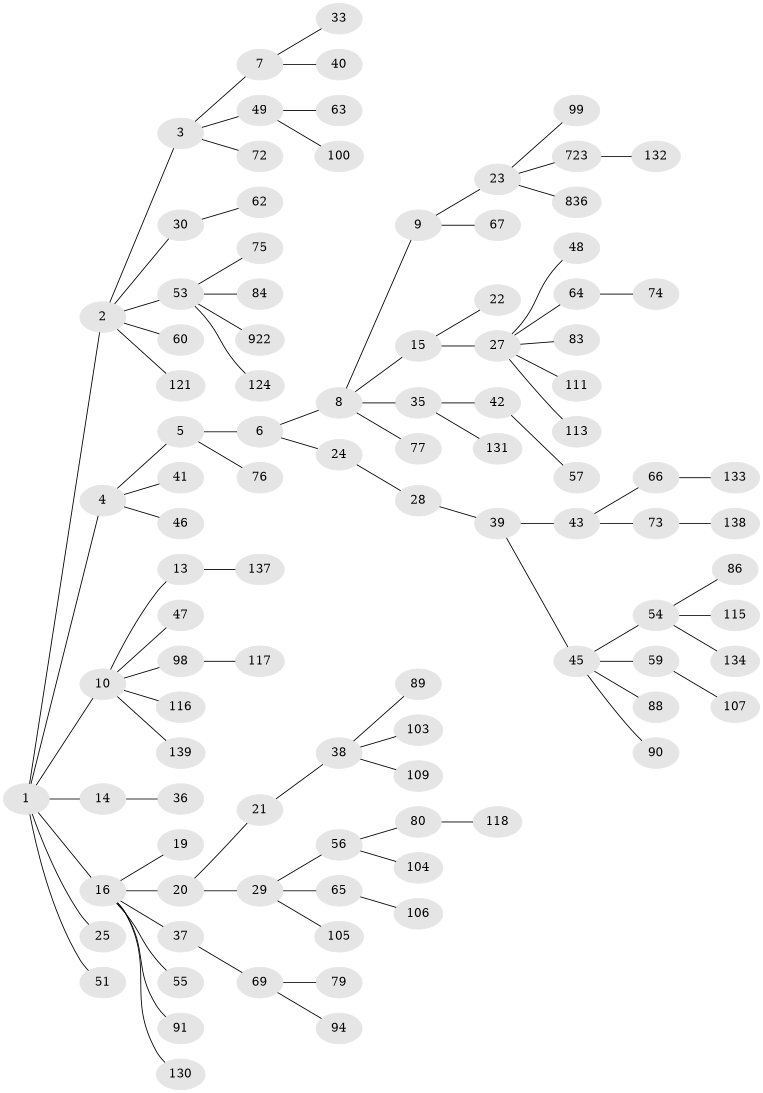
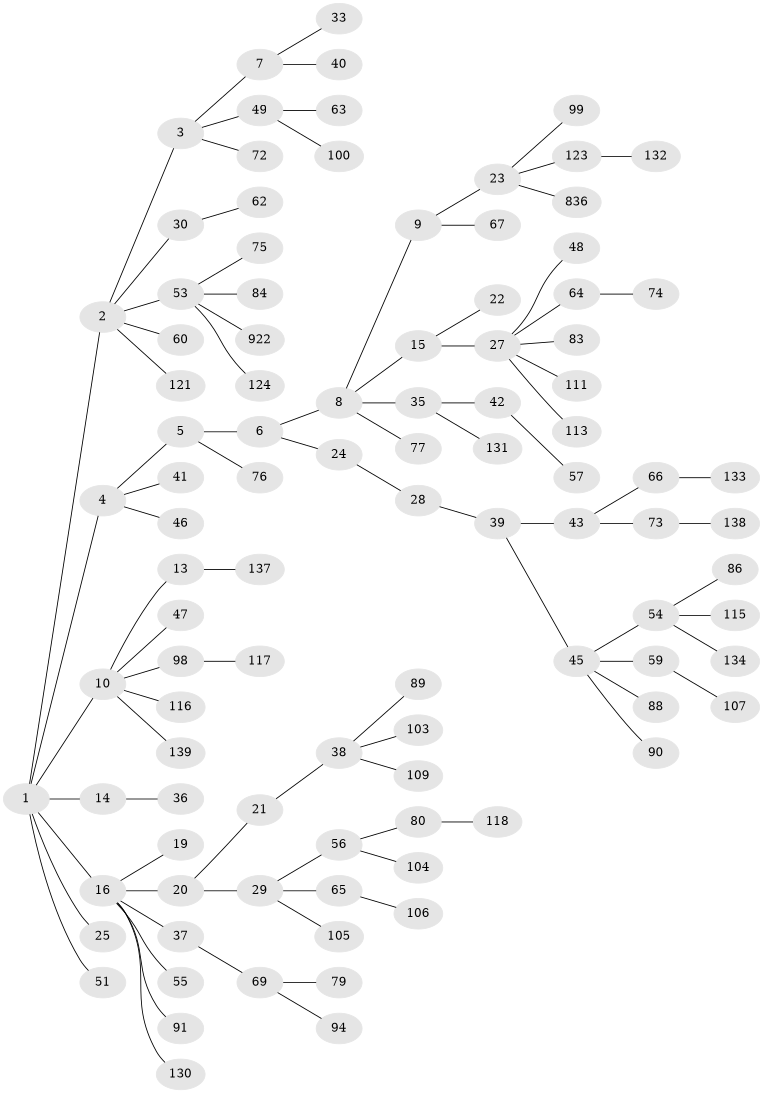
node "723": label "723" -> "123"
